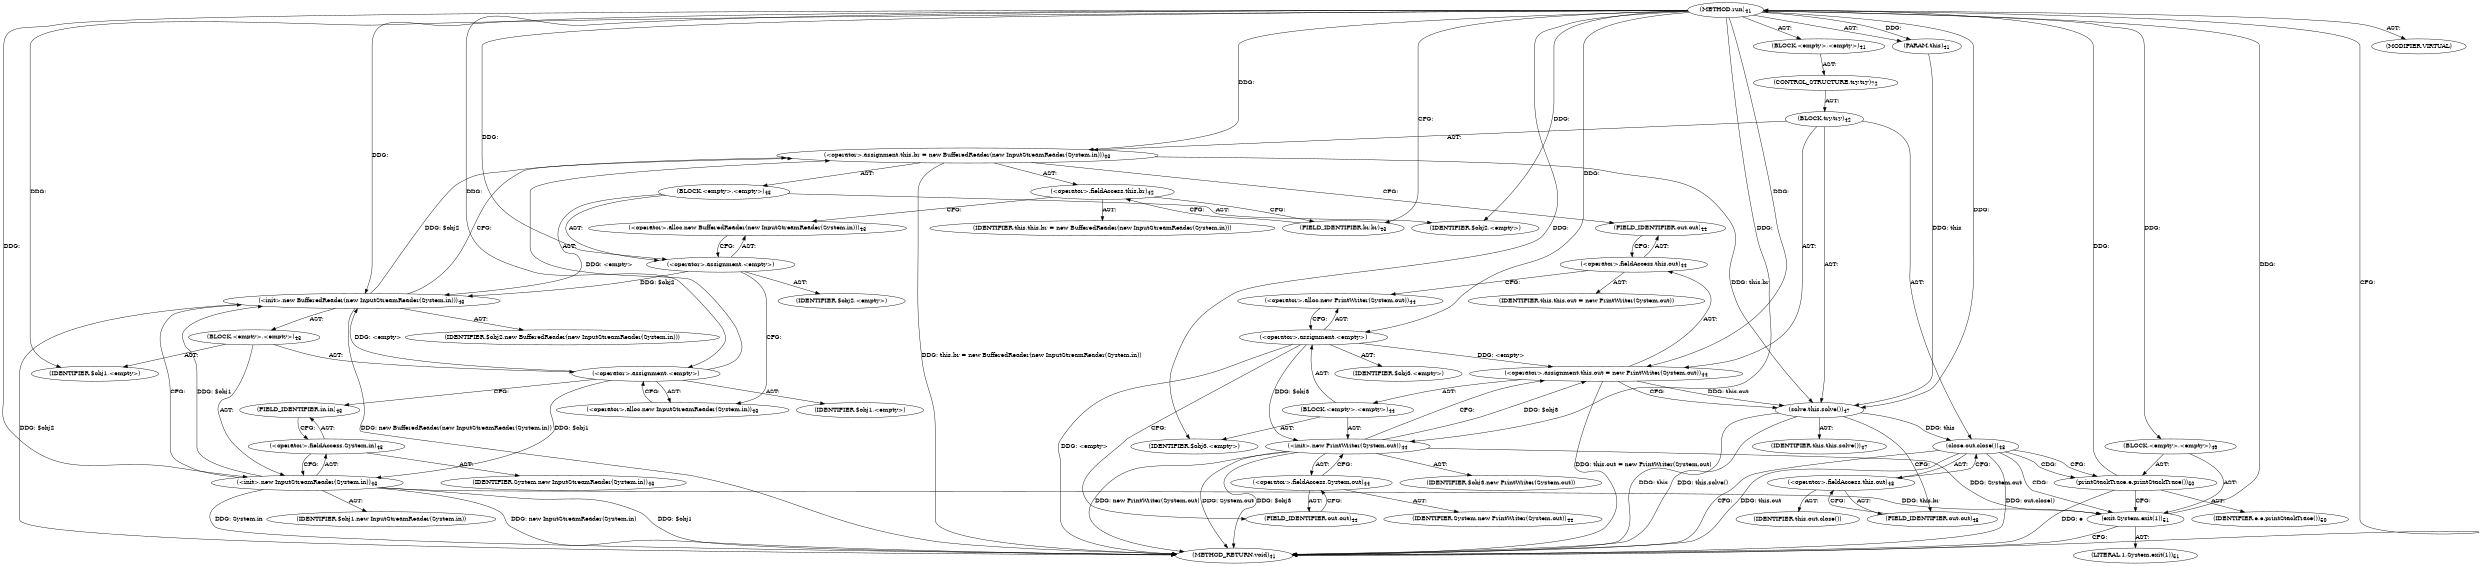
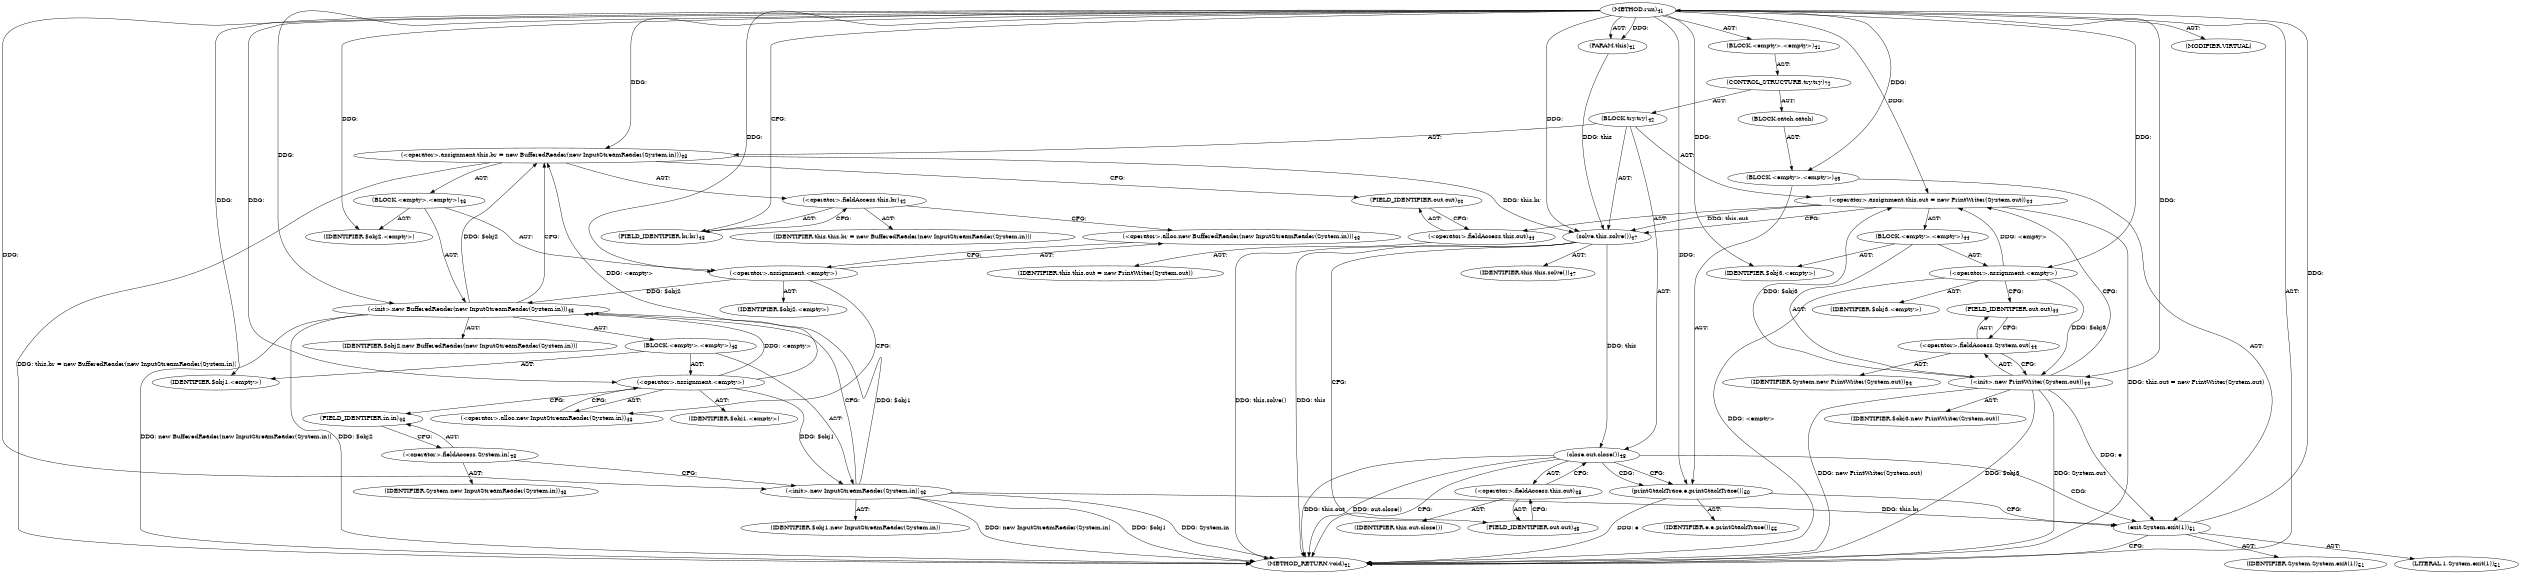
edge "(printStackTrace,e.printStackTrace())" -> "(METHOD,run)": reversed
node "(BLOCK,catch,catch)": added
edge "(<operator>.fieldAccess,this.br)" -> "(FIELD_IDENTIFIER,br,br)": label "CFG: " -> "AST: "
edge "(METHOD,run)" -> "(METHOD_RETURN,void)": label "CFG: " -> "AST: "
node "(<operator>.alloc,new PrintWriter(System.out))": removed
edge "(<init>,new InputStreamReader(System.in))" -> "(<operator>.fieldAccess,System.in)": removed, label "AST:"
edge "(<init>,new PrintWriter(System.out))" -> "(exit,System.exit(1))": label "DDG: System.out" -> "DDG: e"
node "(IDENTIFIER,System,new PrintWriter(System.out))": text "44" -> "94"
node "(IDENTIFIER,e,e.printStackTrace())": text "50" -> "55"
node "(IDENTIFIER,System,System.exit(1))": added
